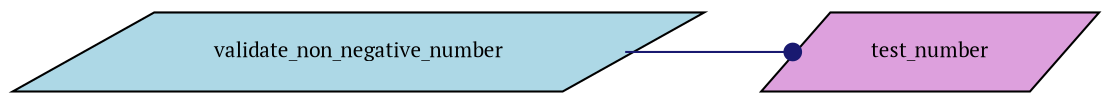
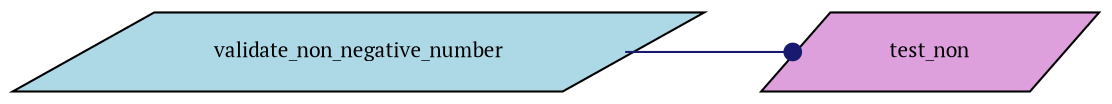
node "test_number": label "test_number" -> "test_non"
